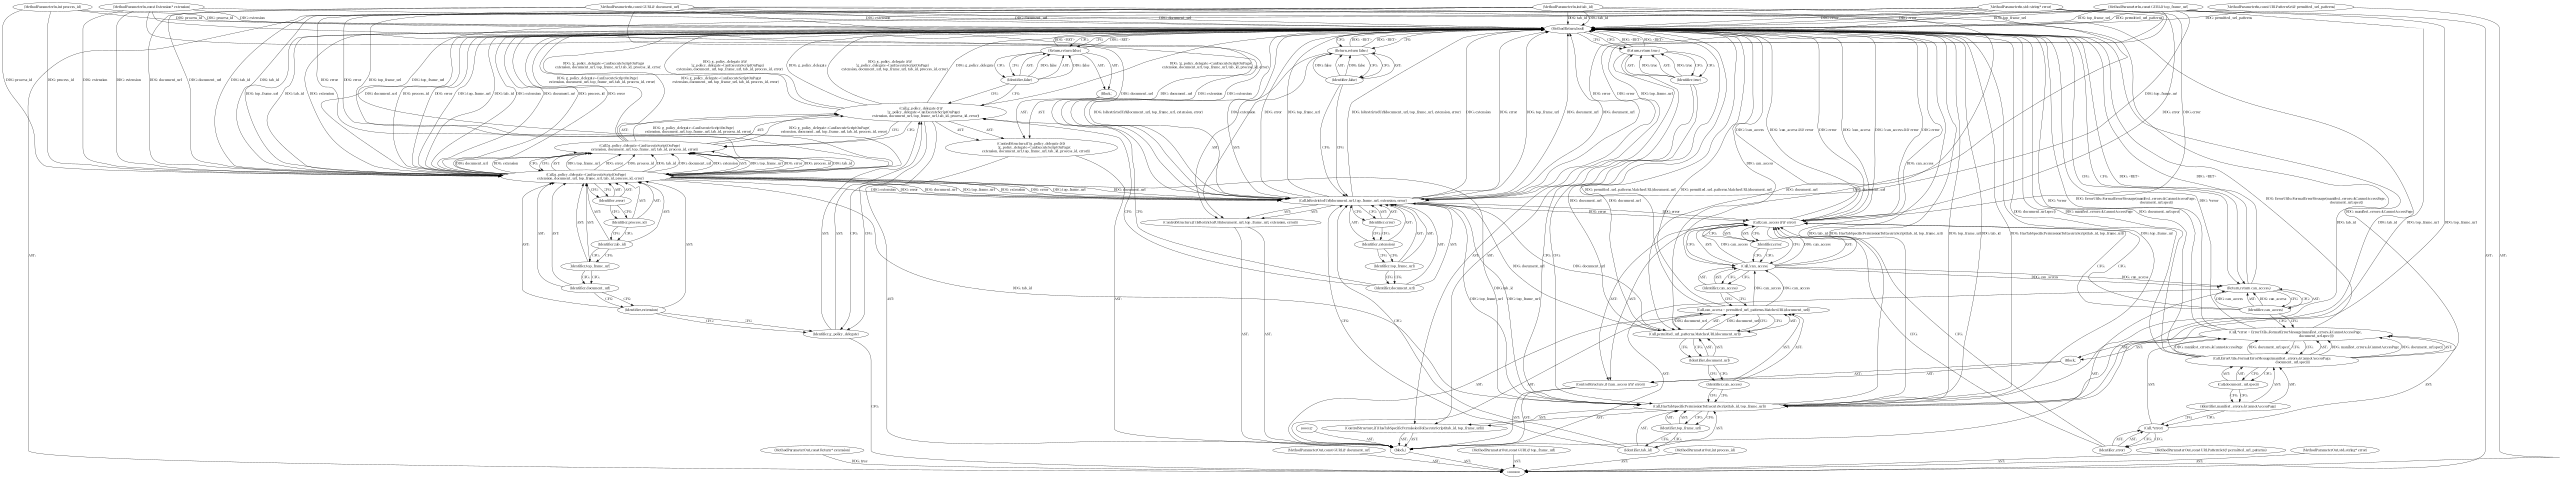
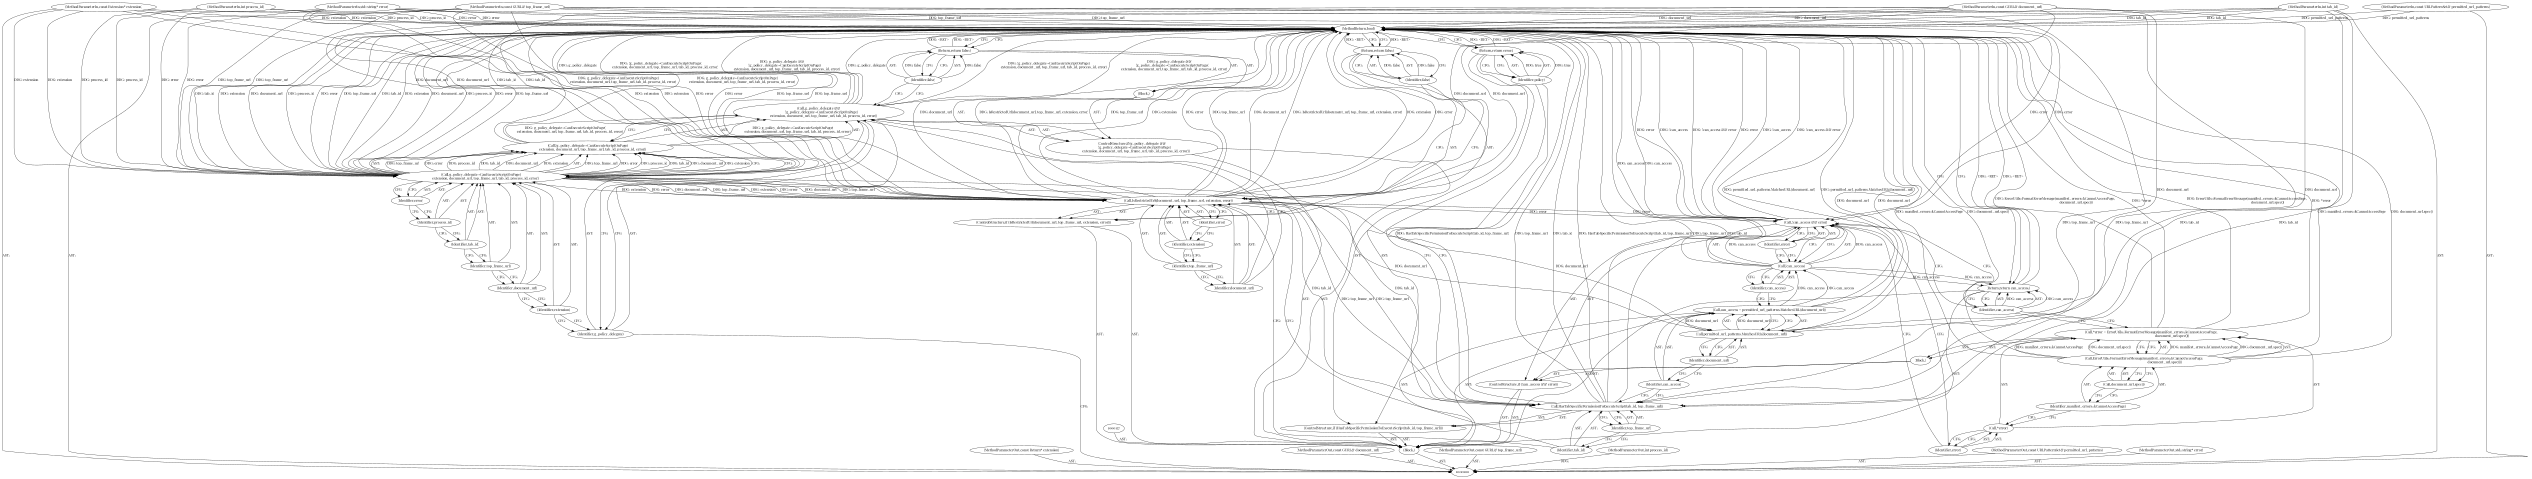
node "(Return,return true;)": label "(Return,return true;)" -> "(Return,return error;)"
node "(Identifier,true)": label "(Identifier,true)" -> "(Identifier,policy)"
edge "(MethodParameterOut,const Return* extension)" -> "1000100": label "DDG: true" -> "AST: "
edge "(MethodParameterOut,int process_id)" -> "1000100": label "AST: " -> "DDG: "
edge "(MethodParameterIn,const Extension* extension)" -> "1000100": added, label "AST:"
